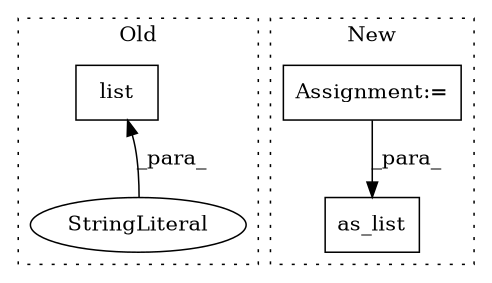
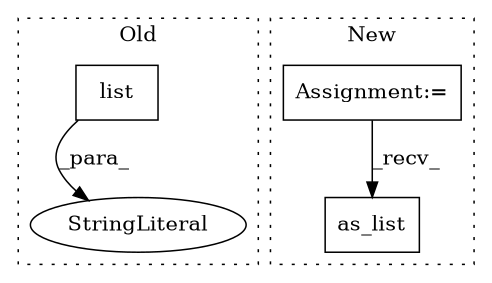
edge "Assignment:=" -> "as_list": label "_para_" -> "_recv_"
edge "StringLiteral" -> "list": reversed
